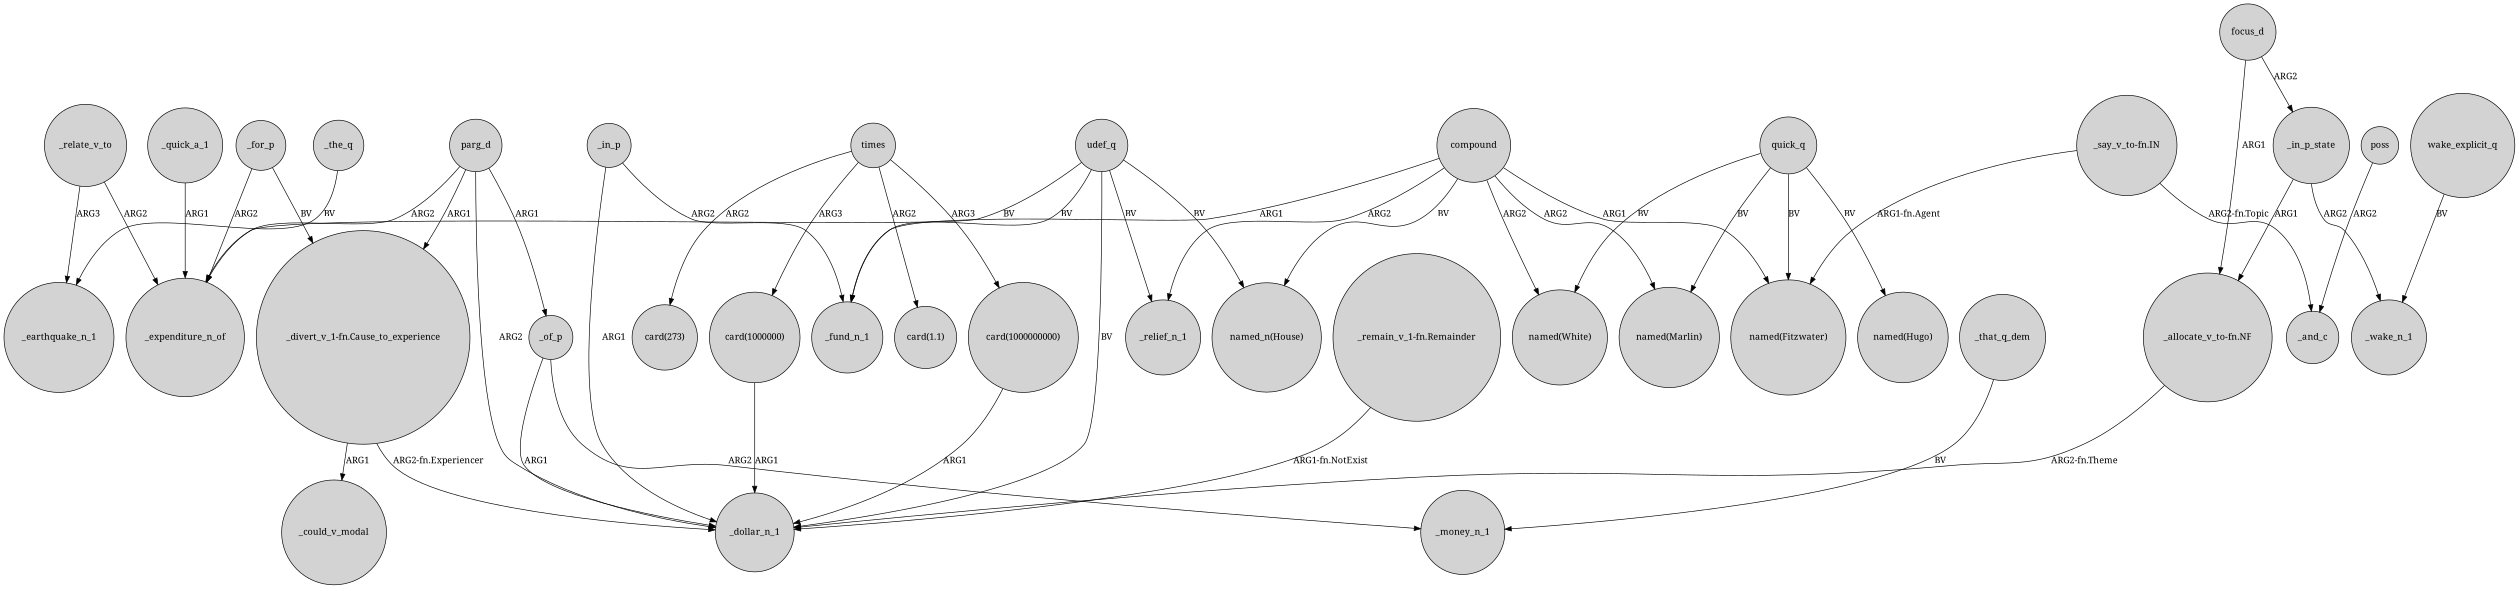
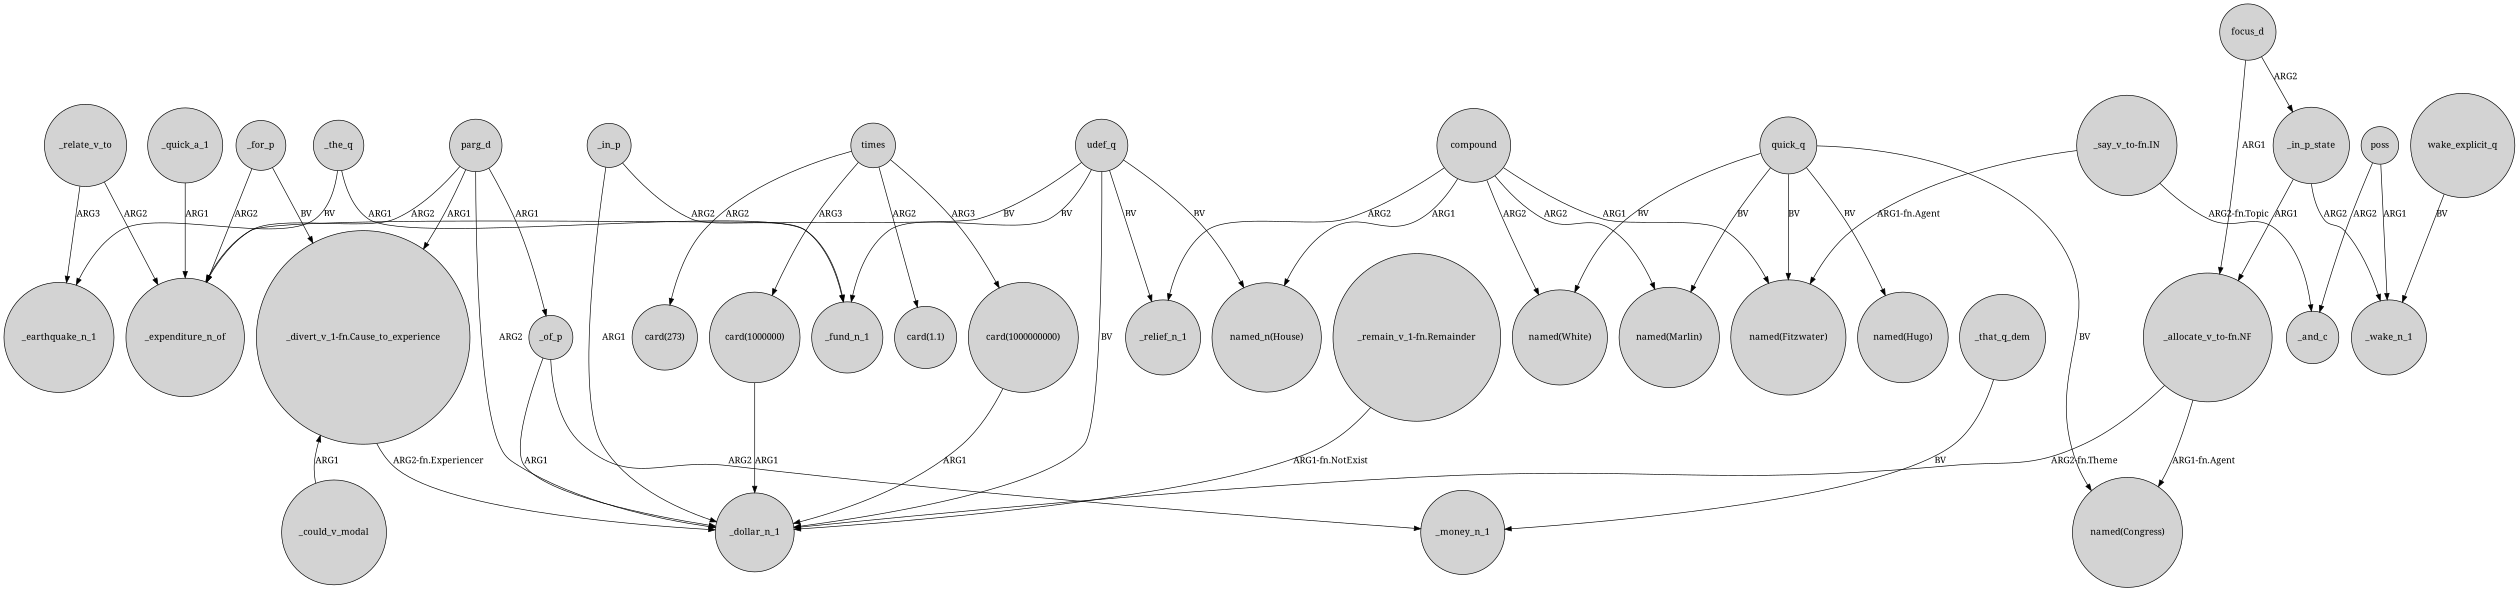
edge "compound" -> "named_n(House)": label "BV" -> "ARG1"
edge "compound" -> "_fund_n_1": now "_the_q" -> "_fund_n_1"
edge "poss" -> "_wake_n_1": added, label "ARG1"
edge "_divert_v_1-fn.Cause_to_experience" -> "_could_v_modal": reversed
node "named(Congress)": added
